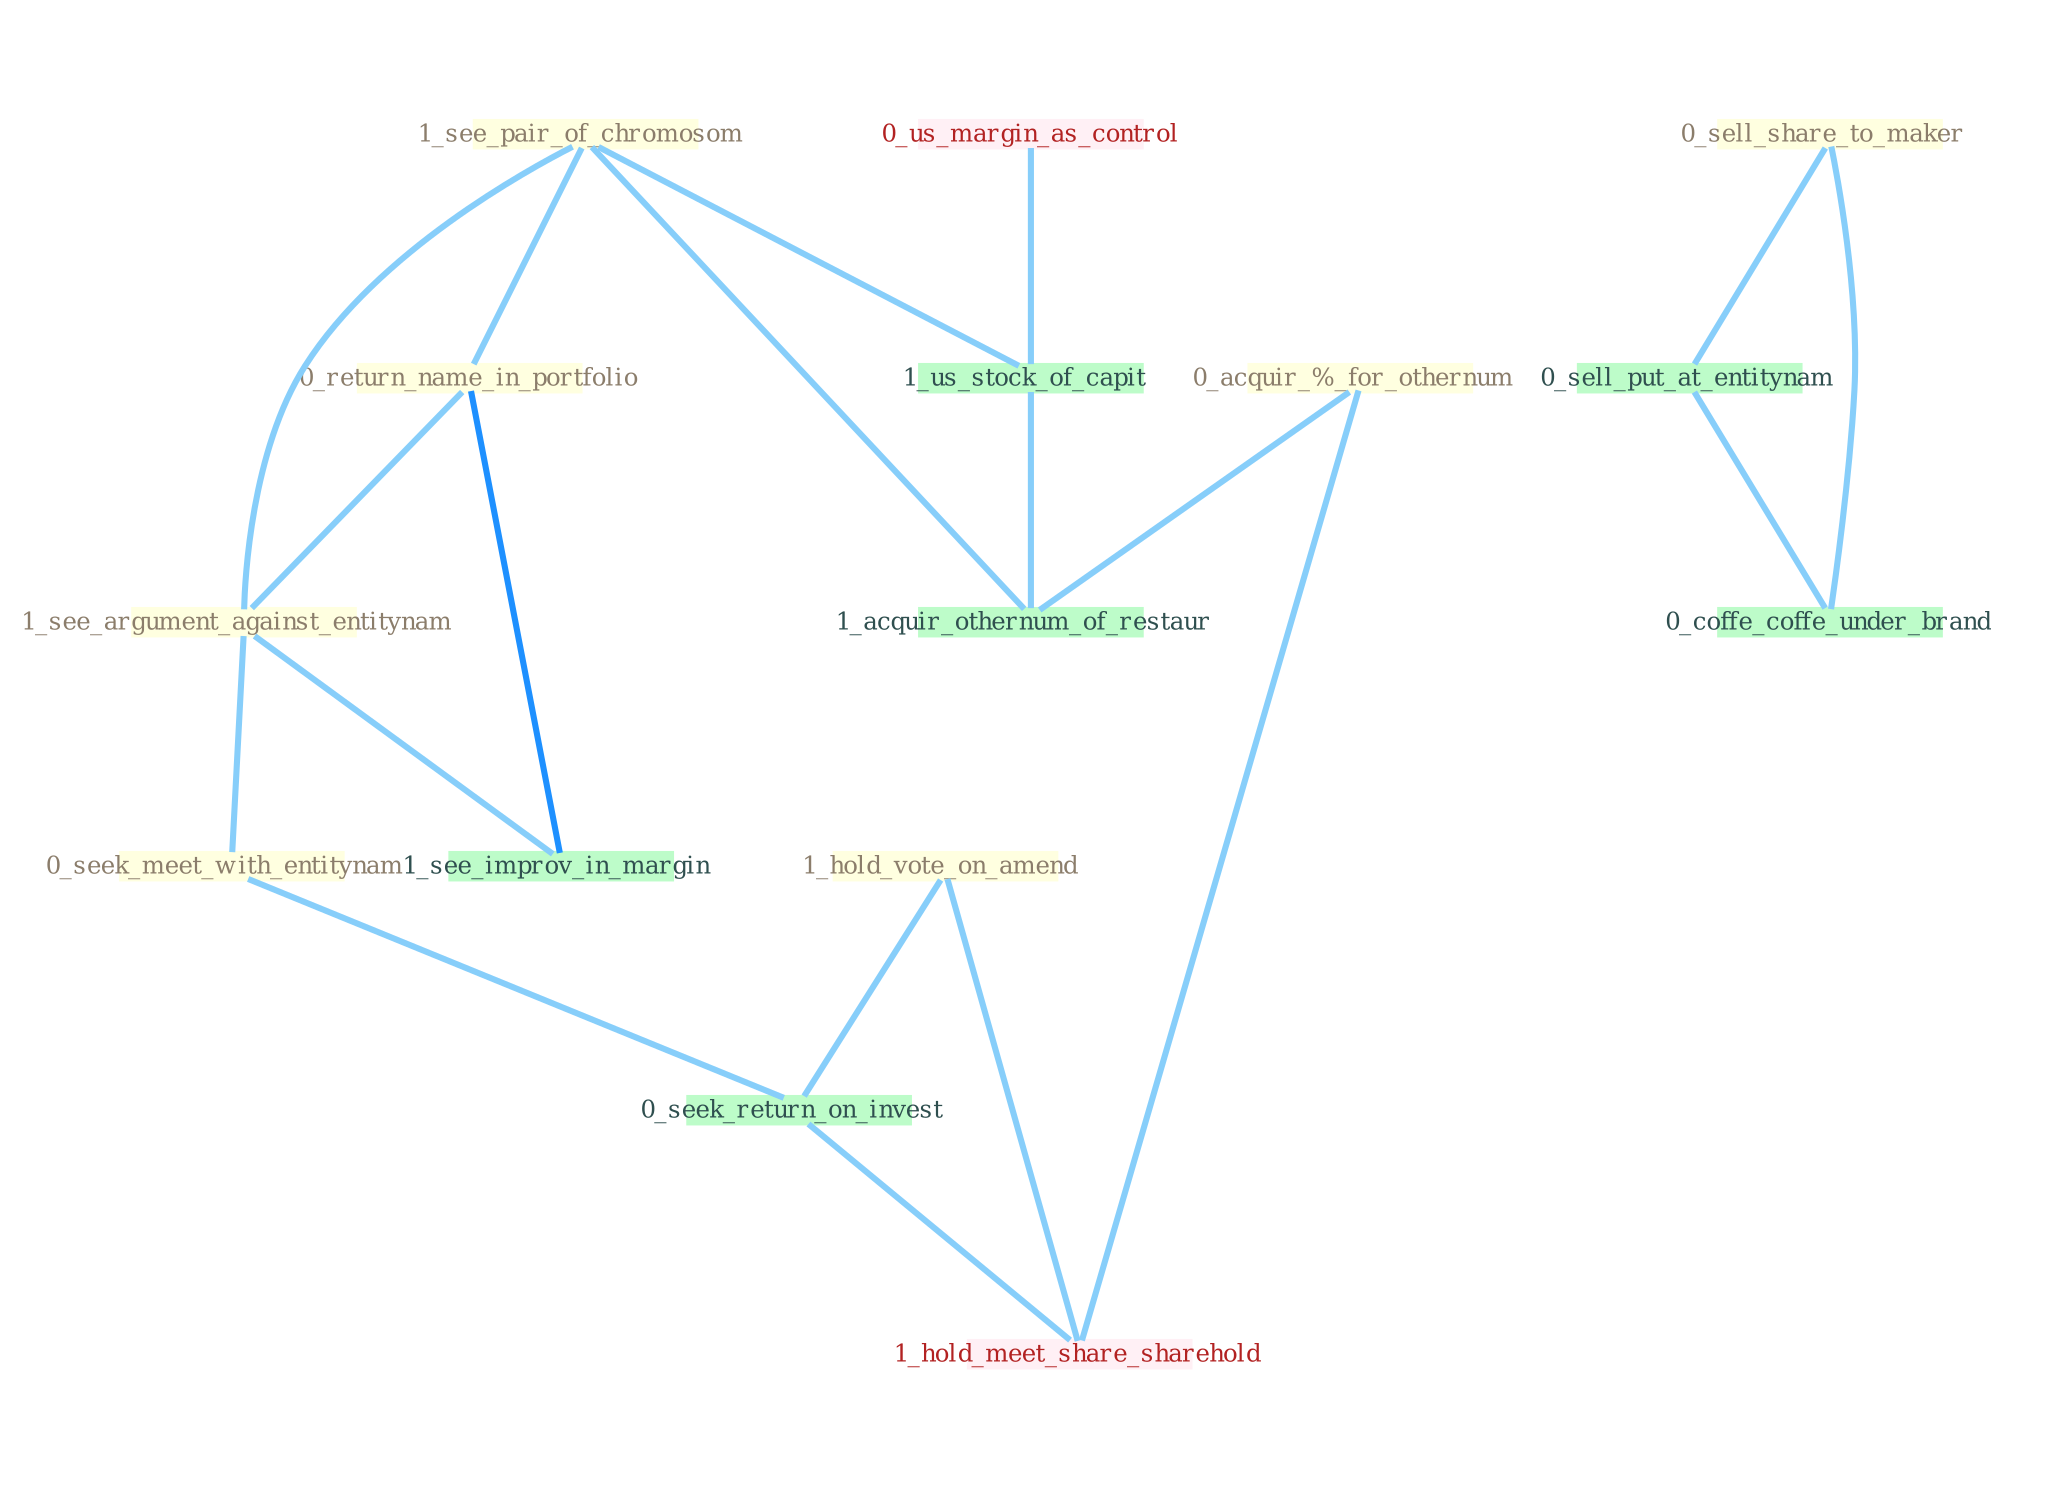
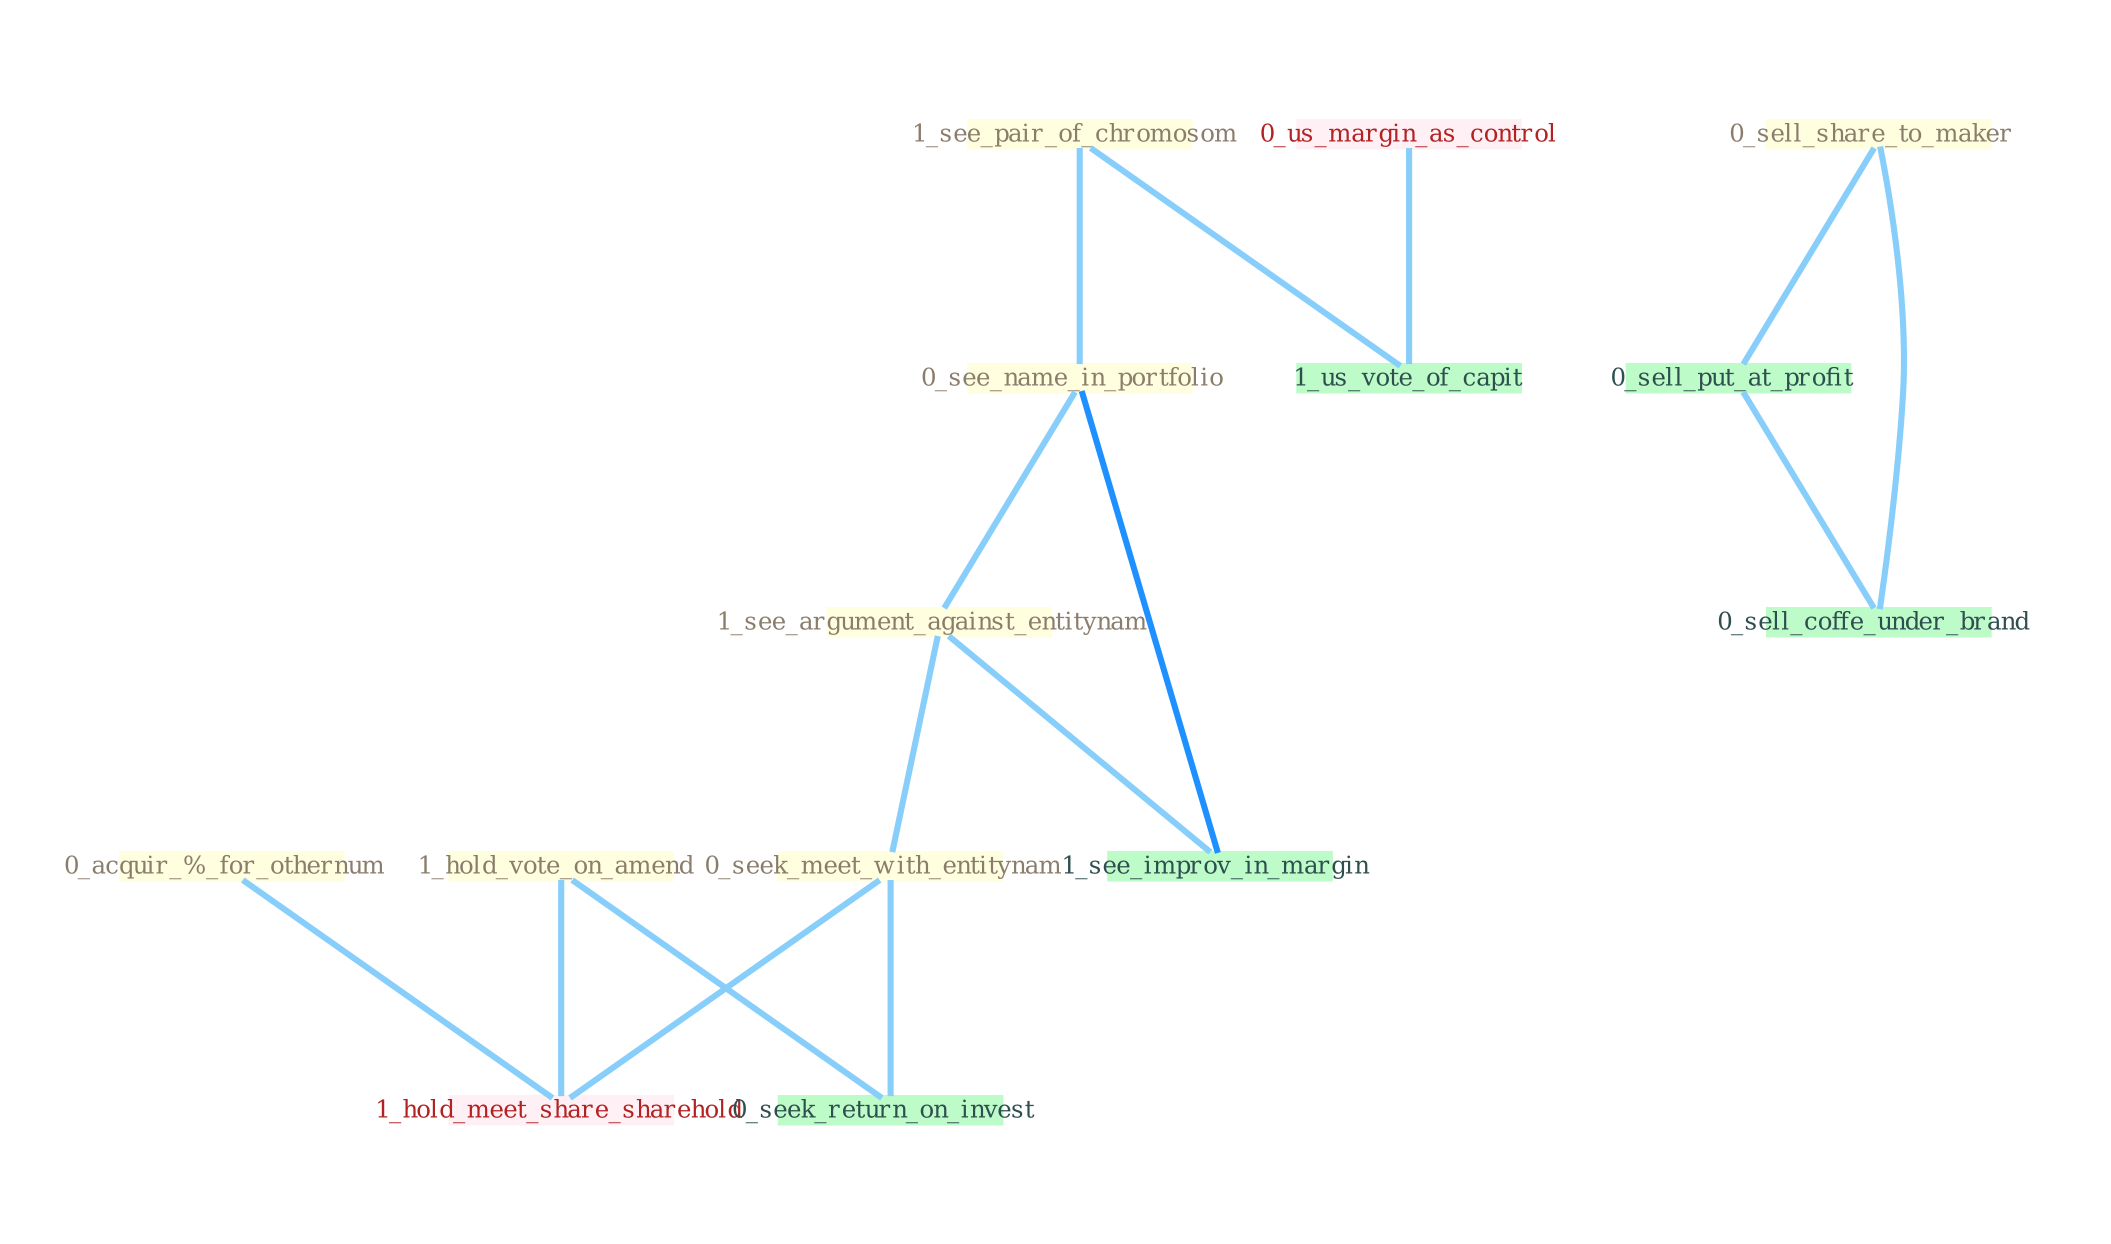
edge "1_see_pair_of_chromosom" -- "1_see_argument_against_entitynam": removed
node "0_return_name_in_portfolio": label "0_return_name_in_portfolio" -> "0_see_name_in_portfolio"
node "1_us_stock_of_capit": label "1_us_stock_of_capit" -> "1_us_vote_of_capit"
node "0_sell_put_at_entitynam": label "0_sell_put_at_entitynam" -> "0_sell_put_at_profit"
node "1_acquir_othernum_of_restaur": removed
node "0_coffe_coffe_under_brand": label "0_coffe_coffe_under_brand" -> "0_sell_coffe_under_brand"
edge "0_seek_return_on_invest" -- "1_hold_meet_share_sharehold": now "0_seek_meet_with_entitynam" -- "1_hold_meet_share_sharehold"
